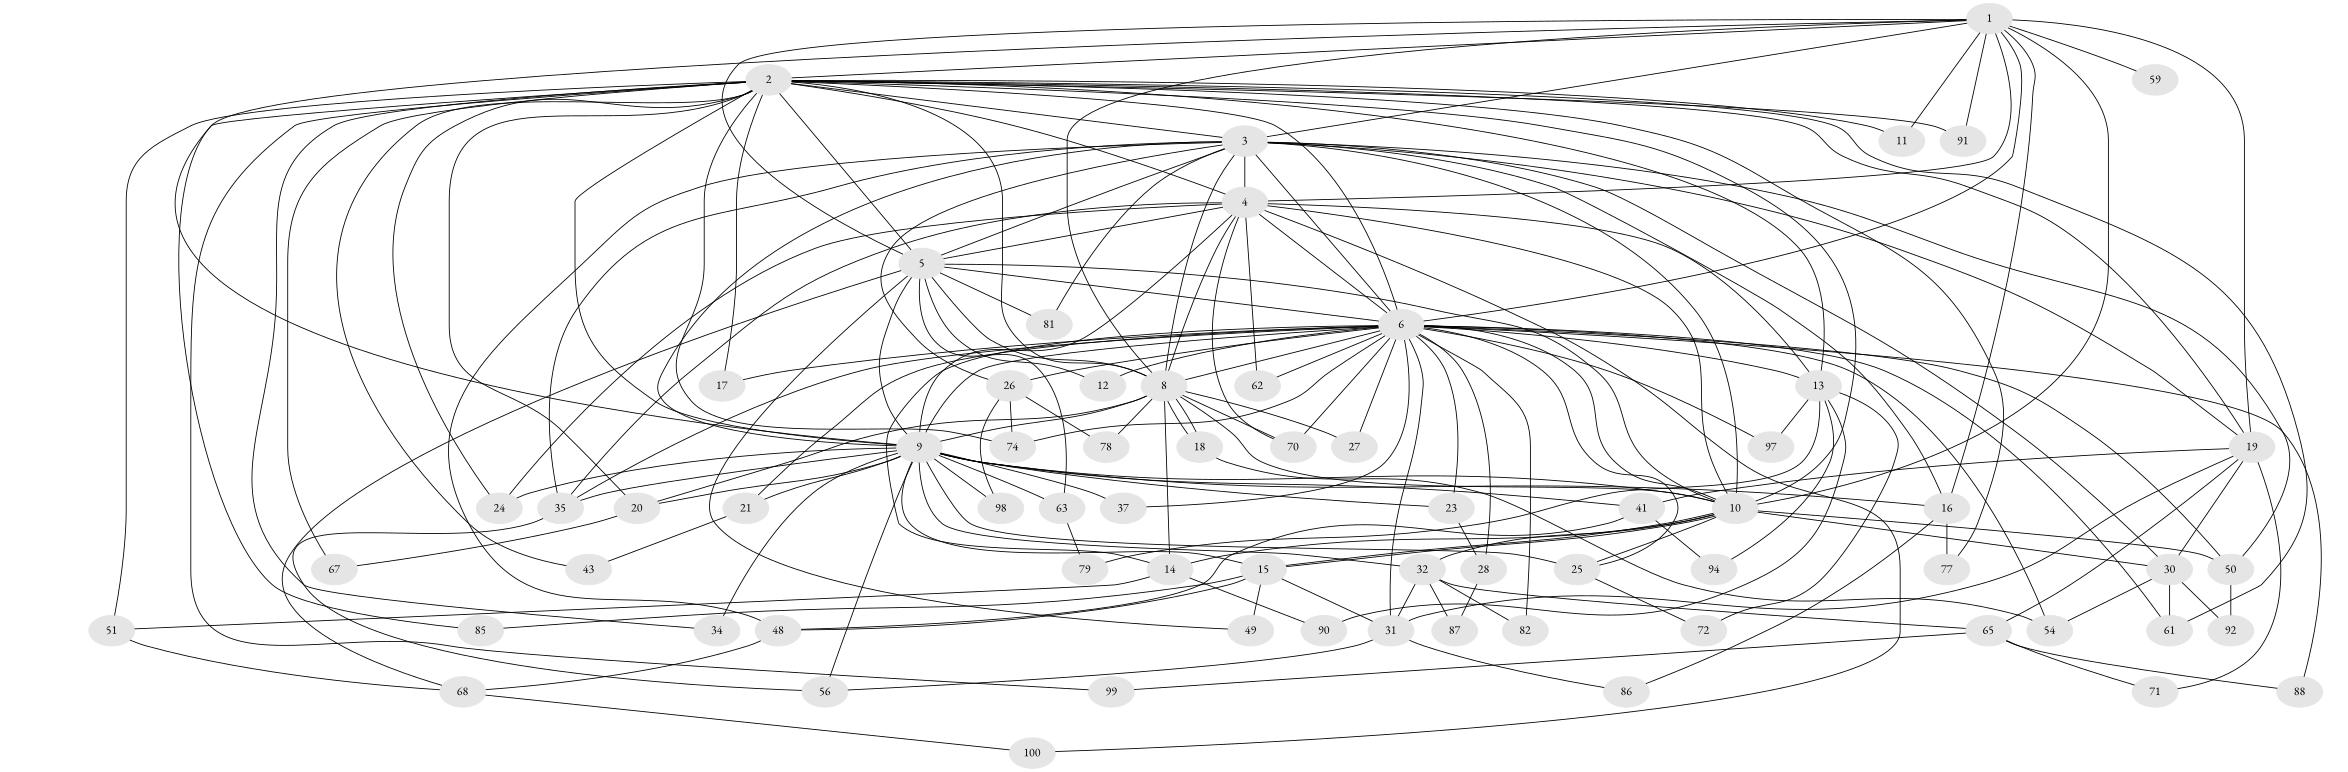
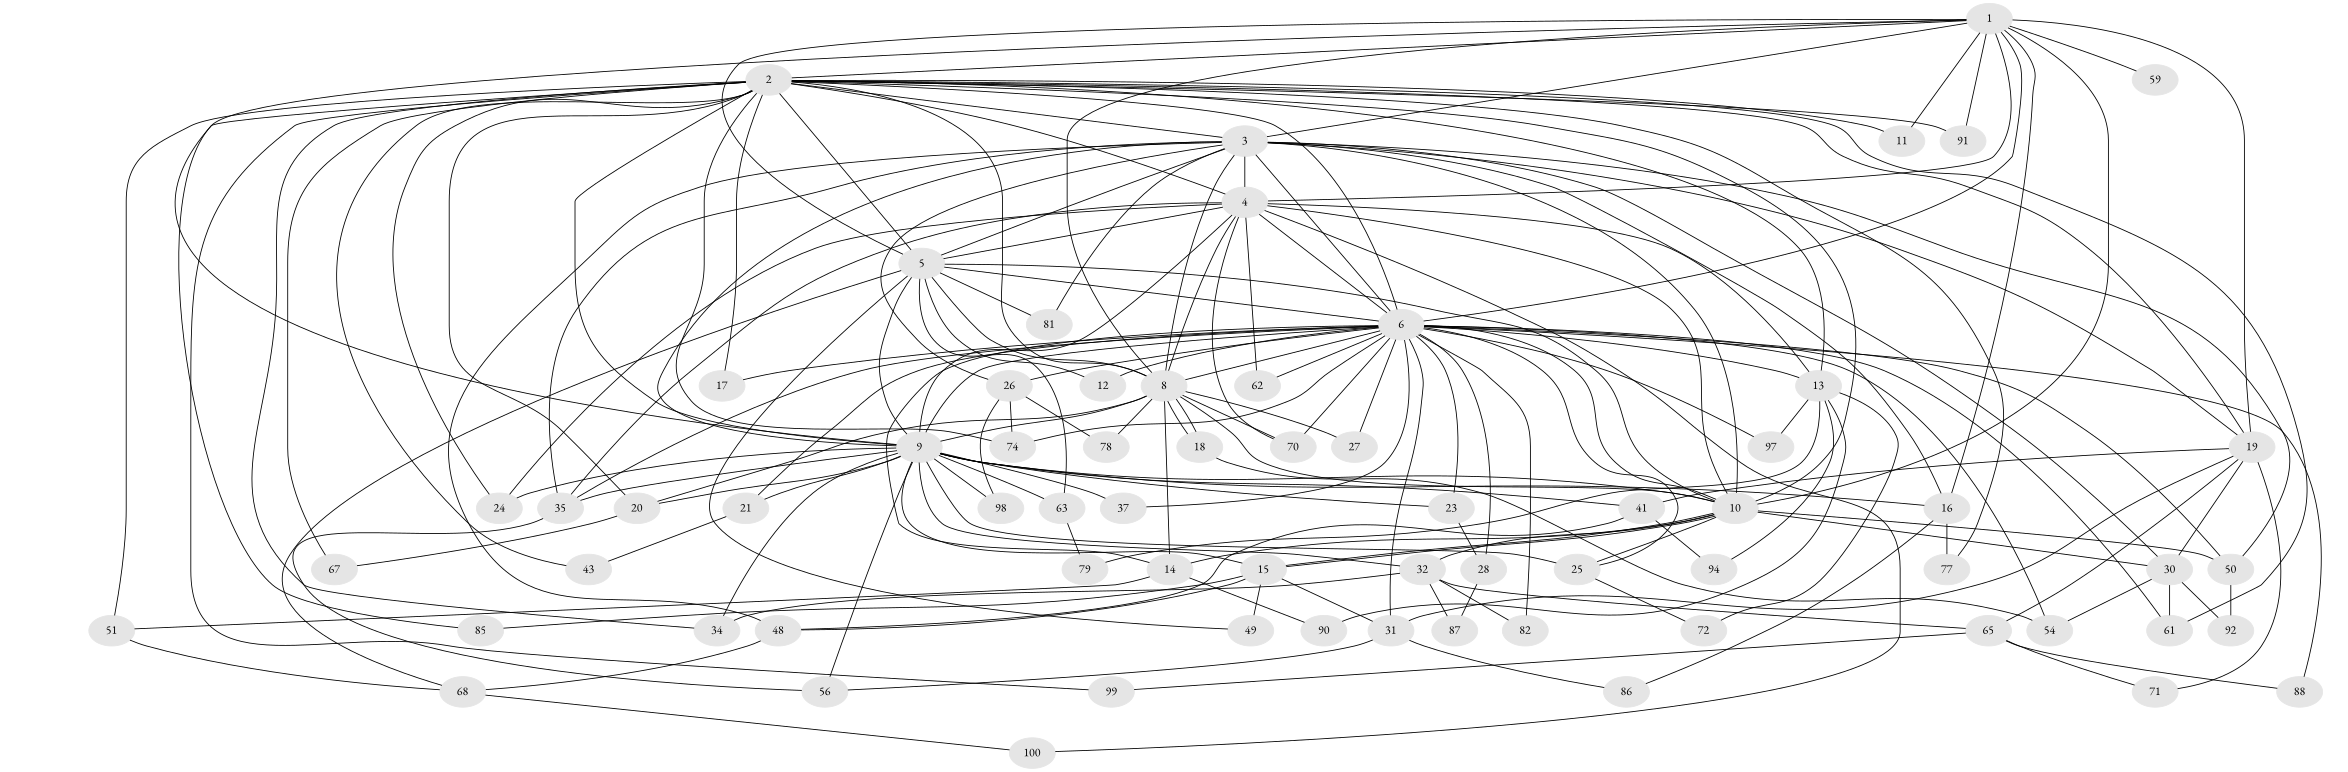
edge "32" -- "31": now "32" -- "34"
